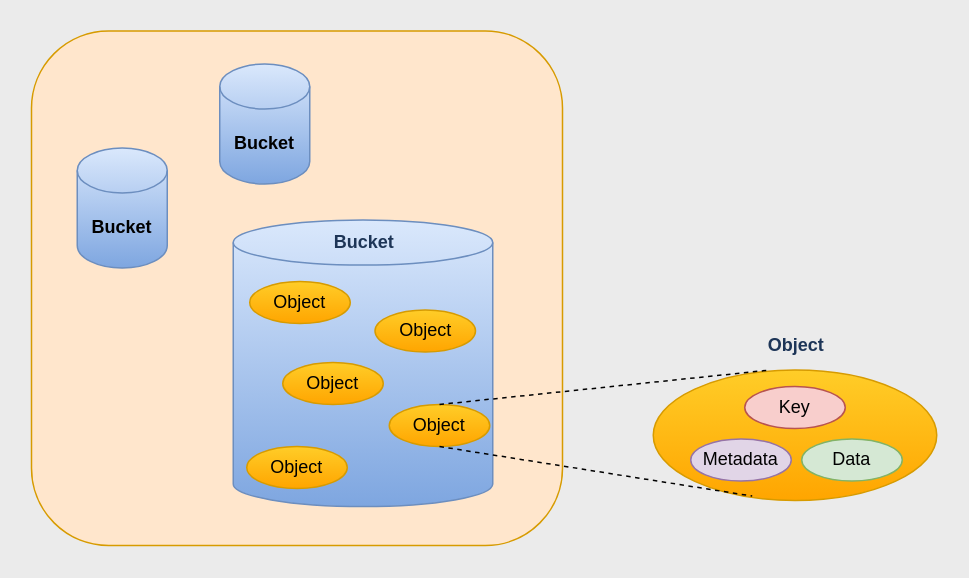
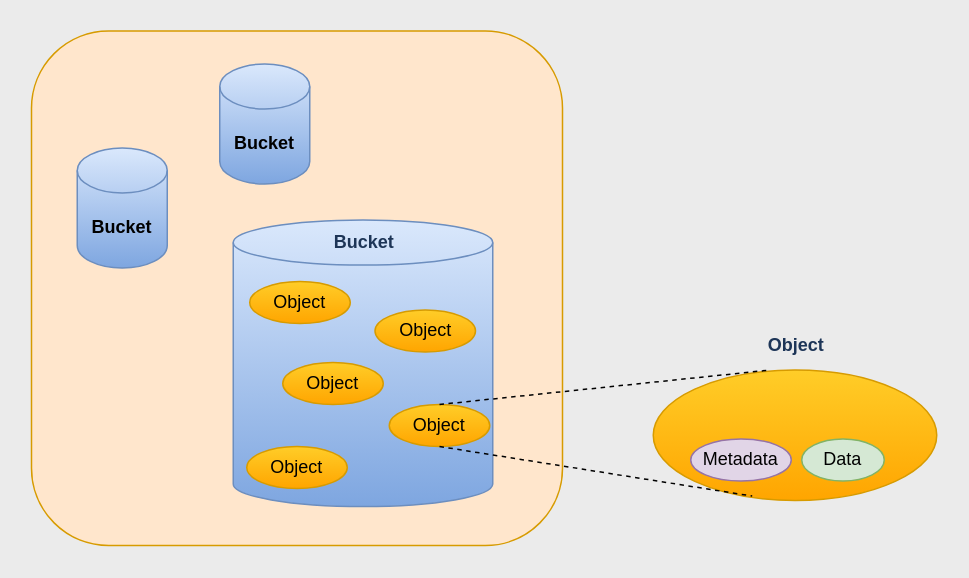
node "Key": removed
node "Data": size 101x42 -> 83x42
